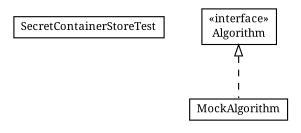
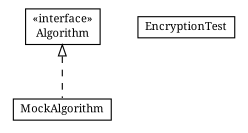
node "SecretContainerStoreTest": removed
node "EncryptionTest": added
